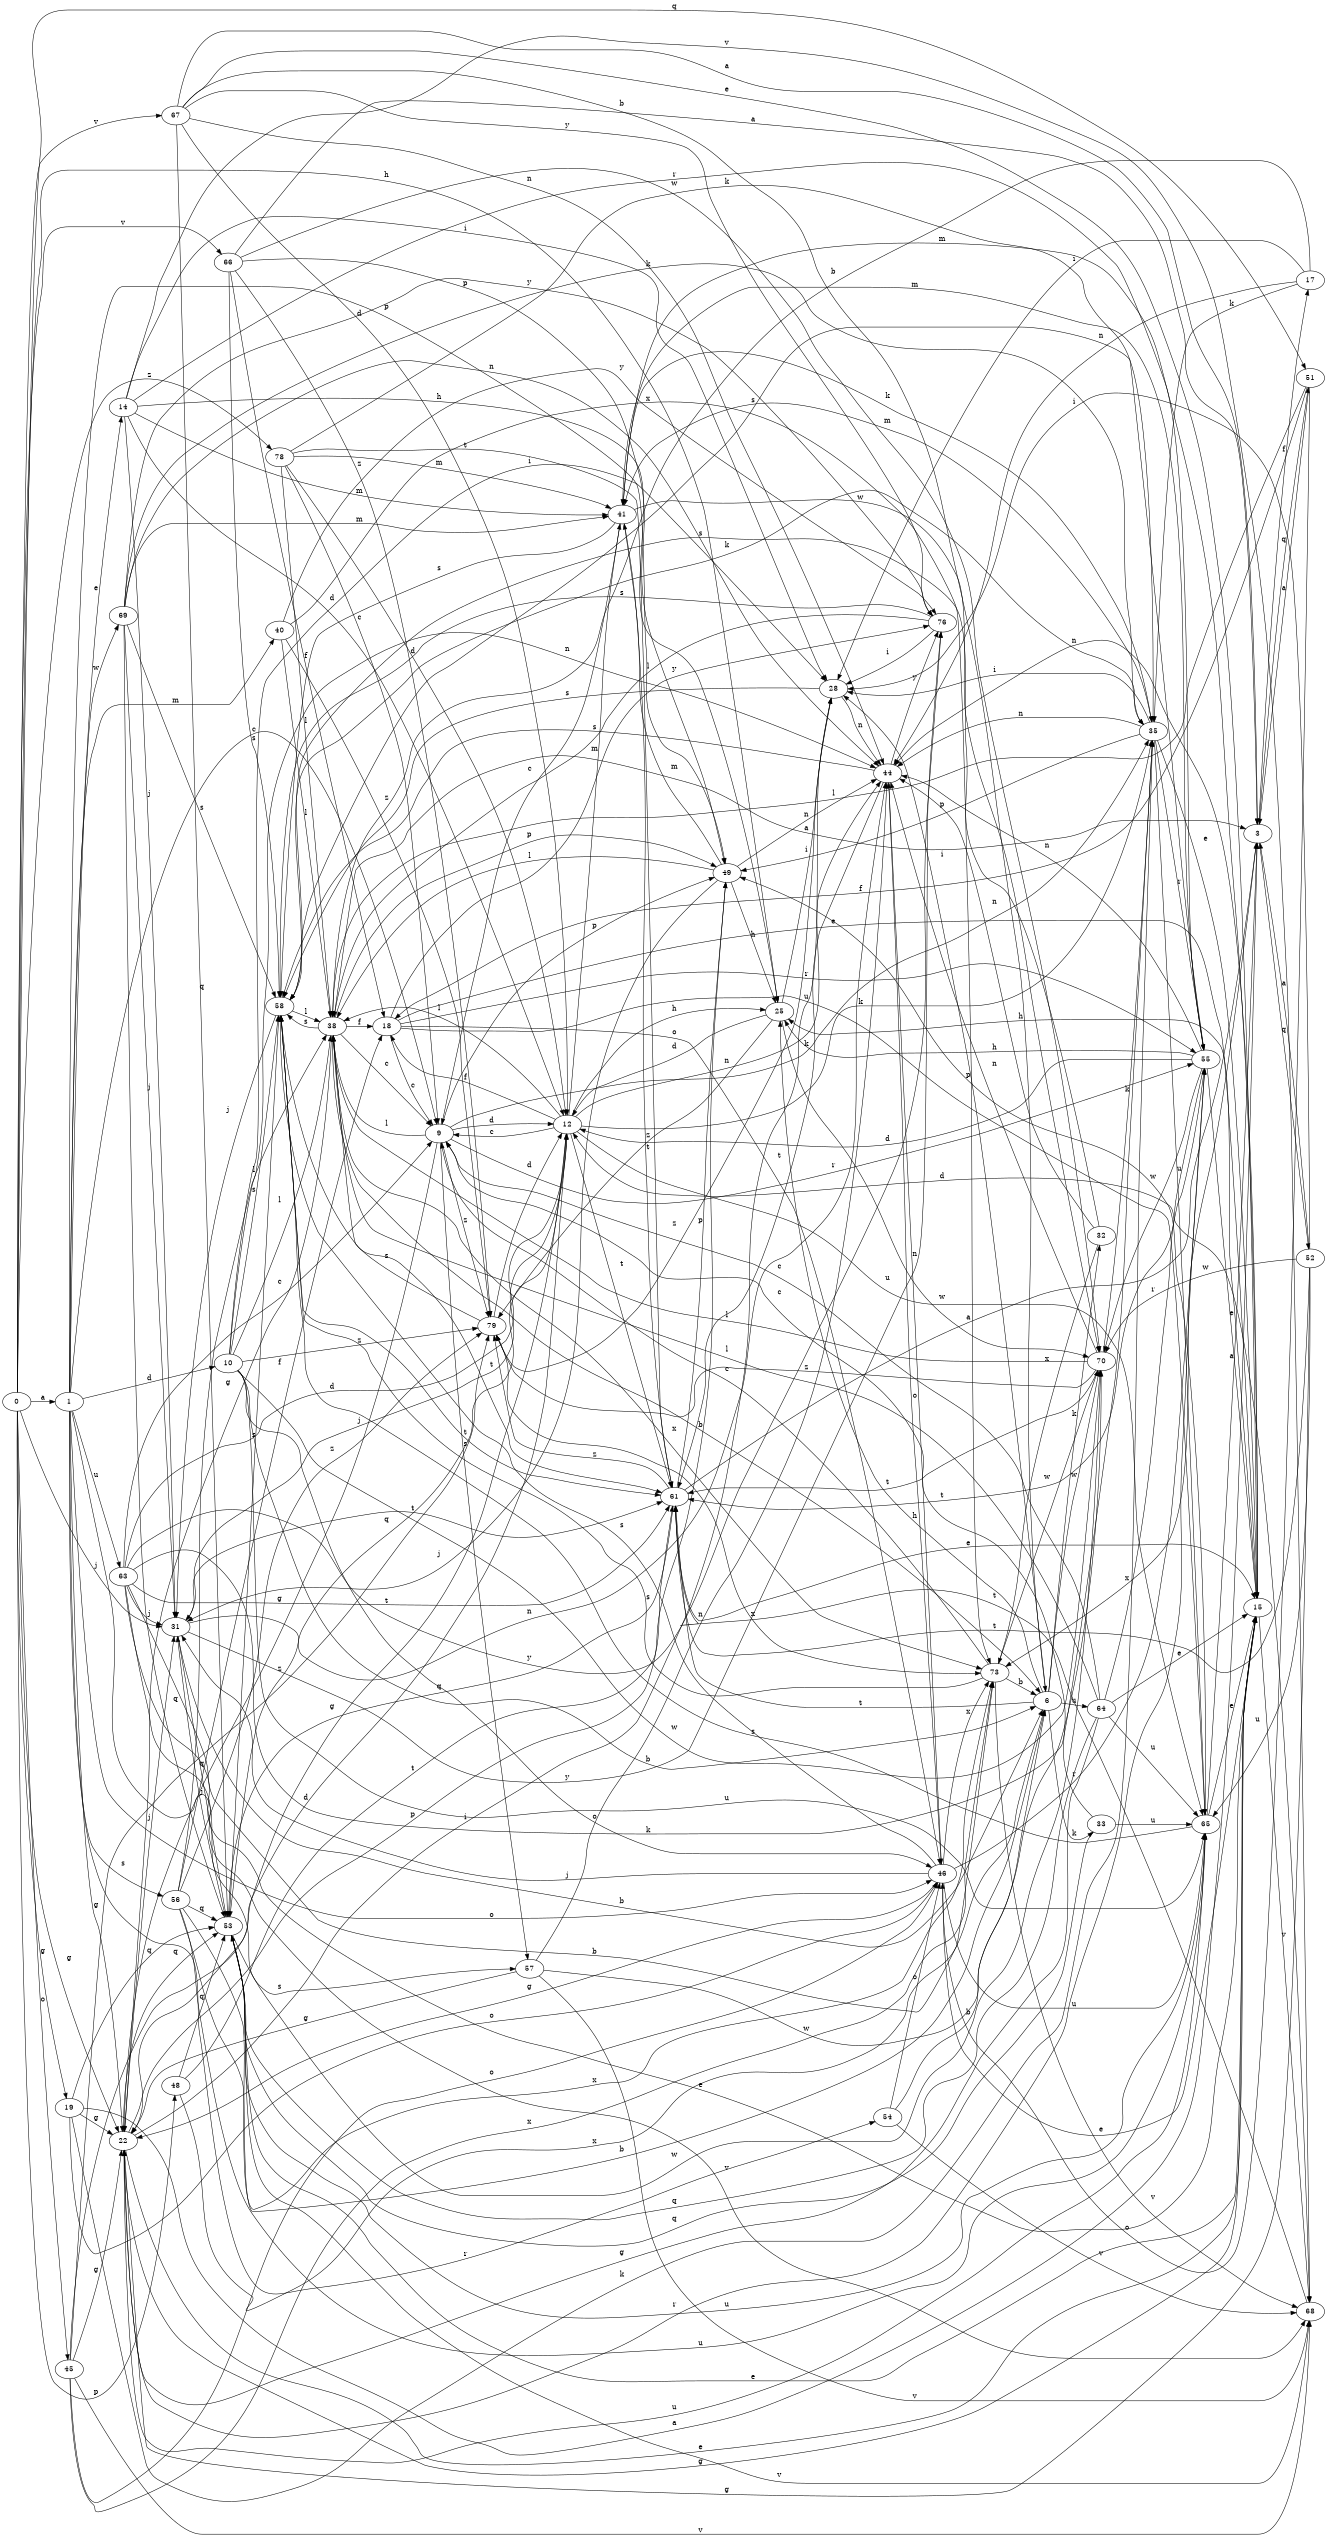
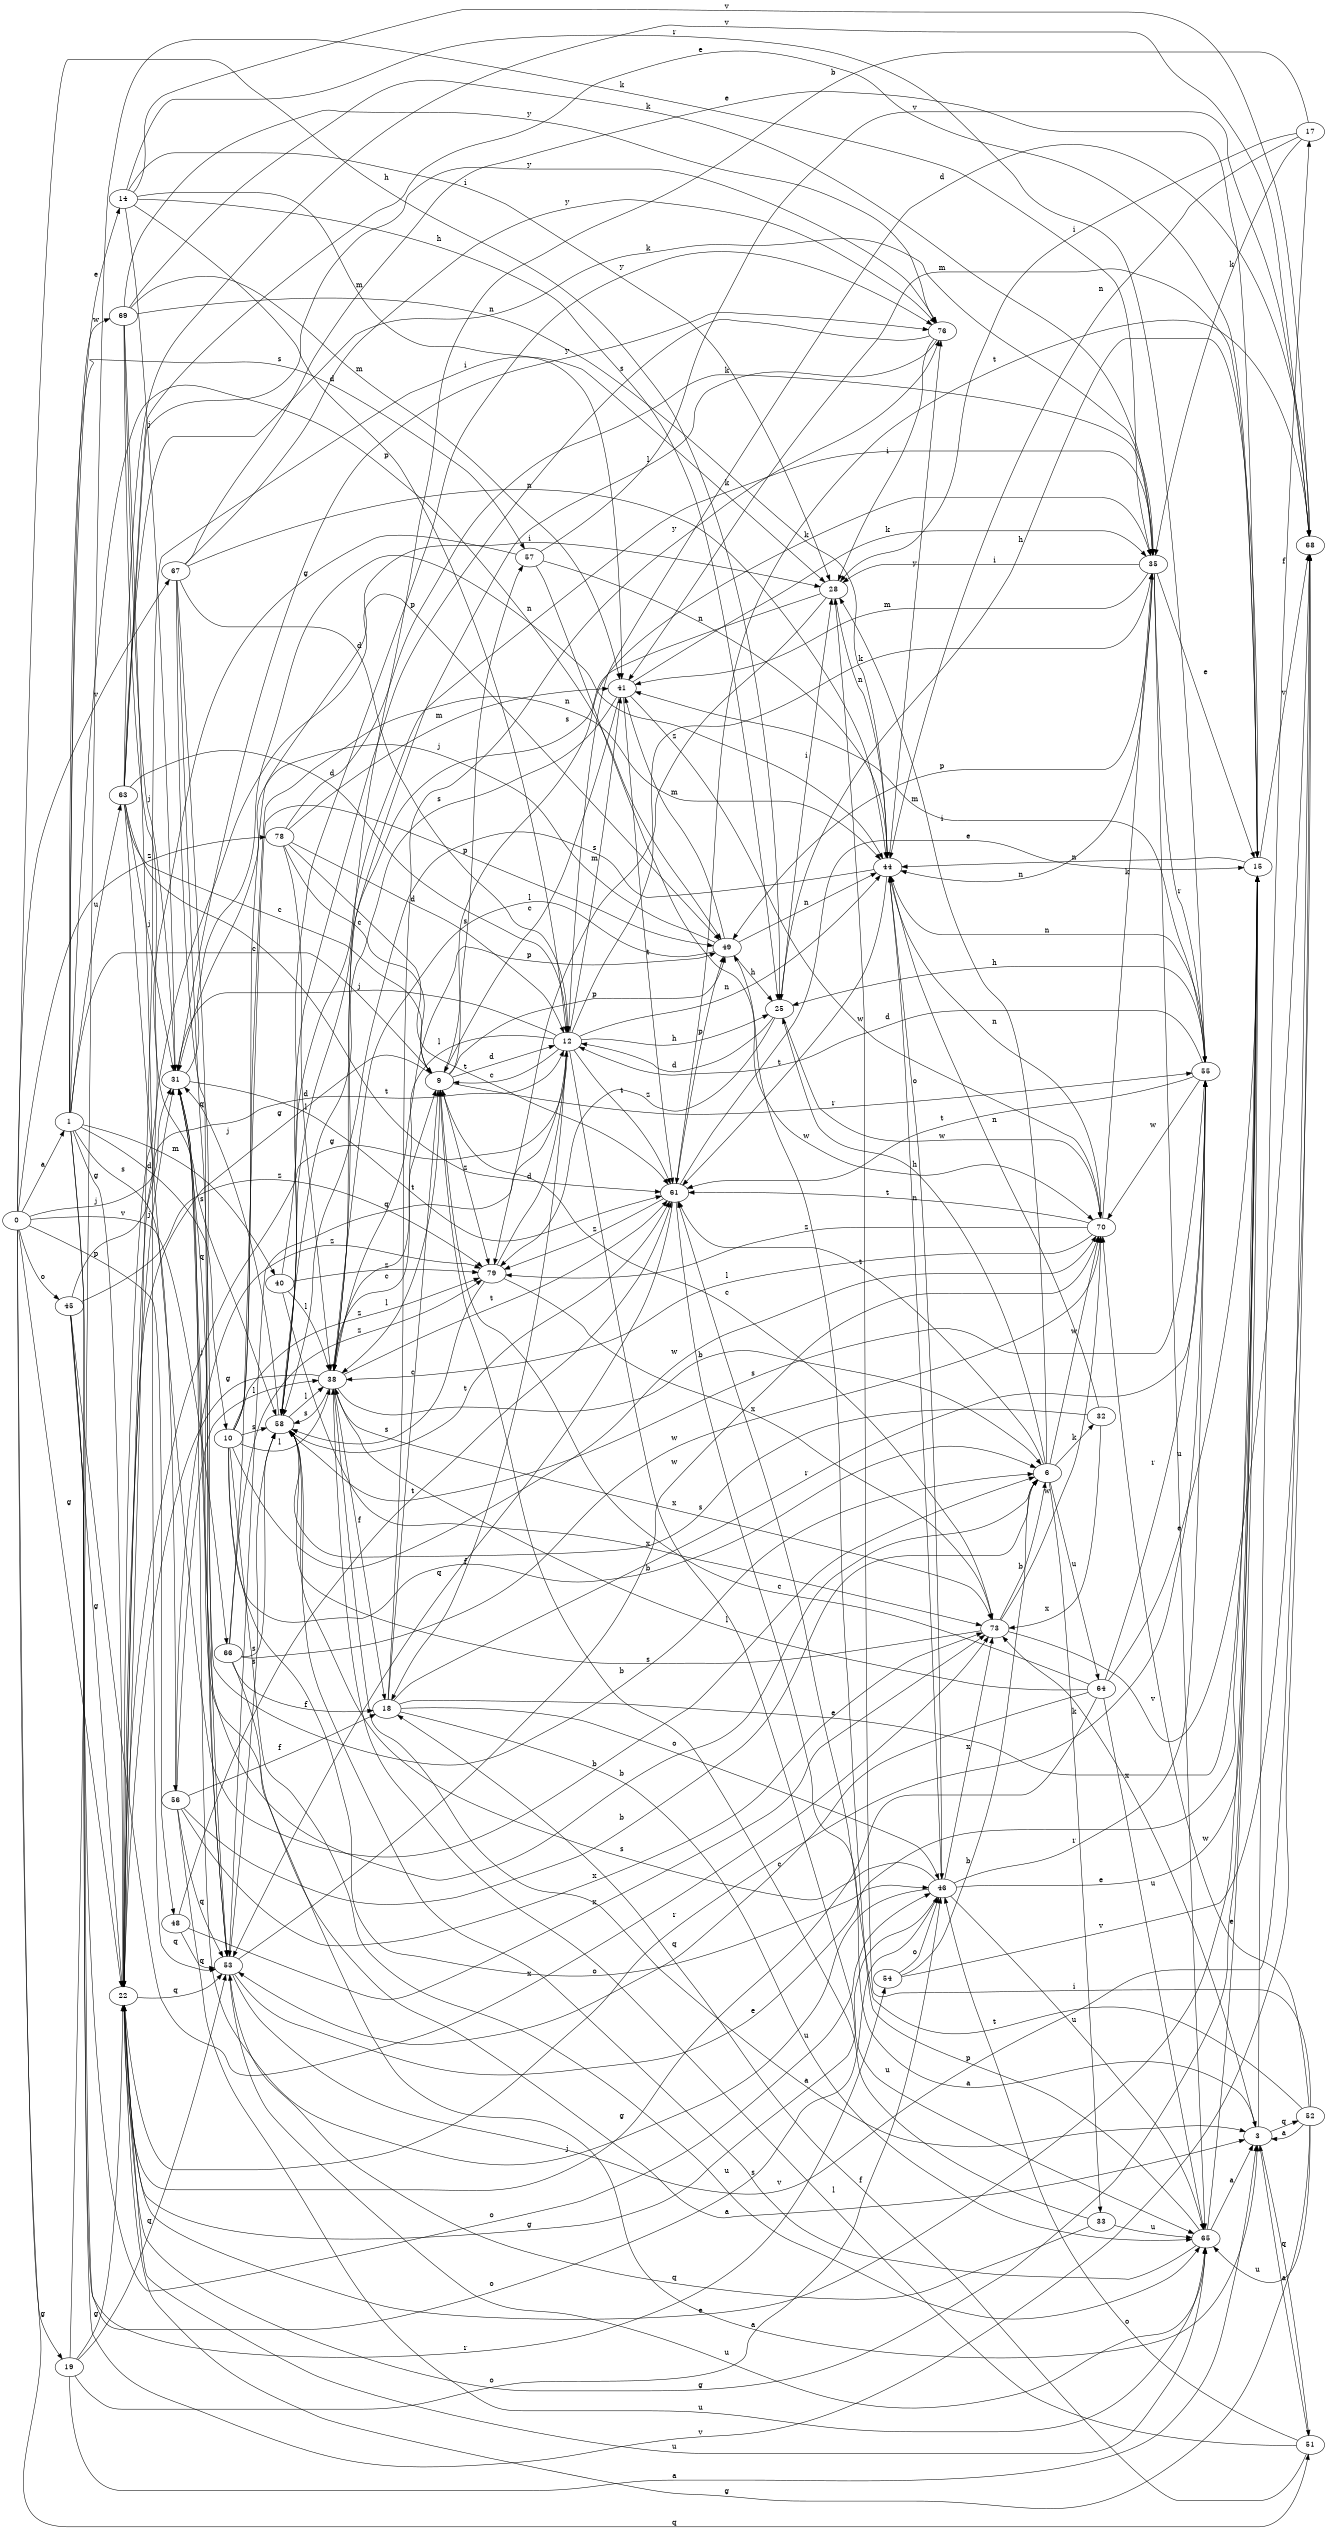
edge "55" -> "15": removed, label "e"
